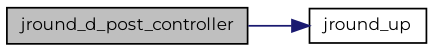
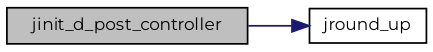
node "jround_d_post_controller": label "jround_d_post_controller" -> "jinit_d_post_controller"
